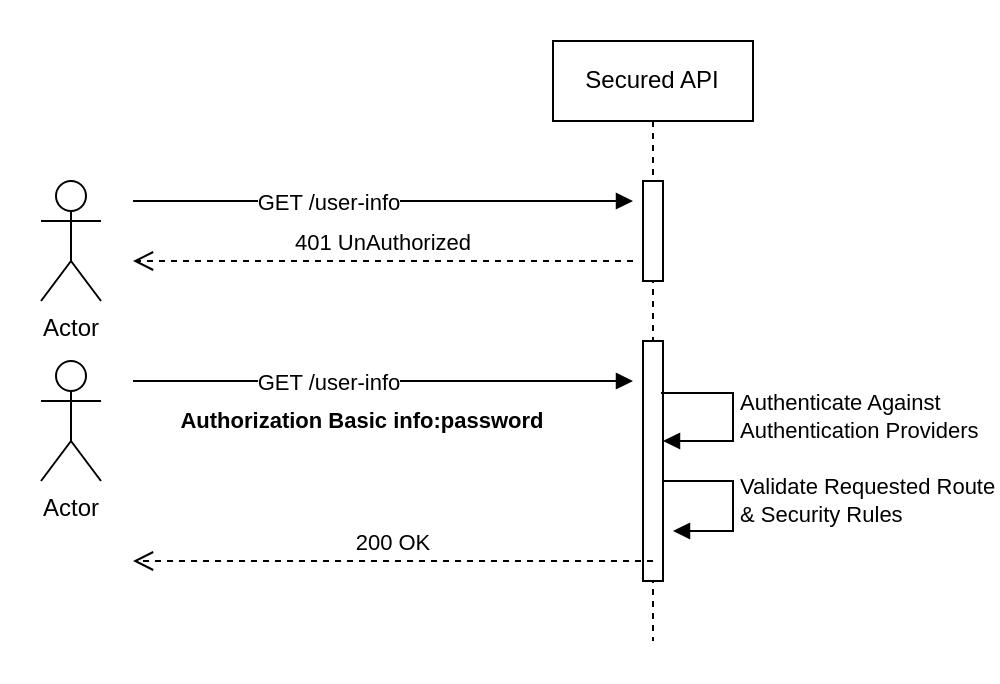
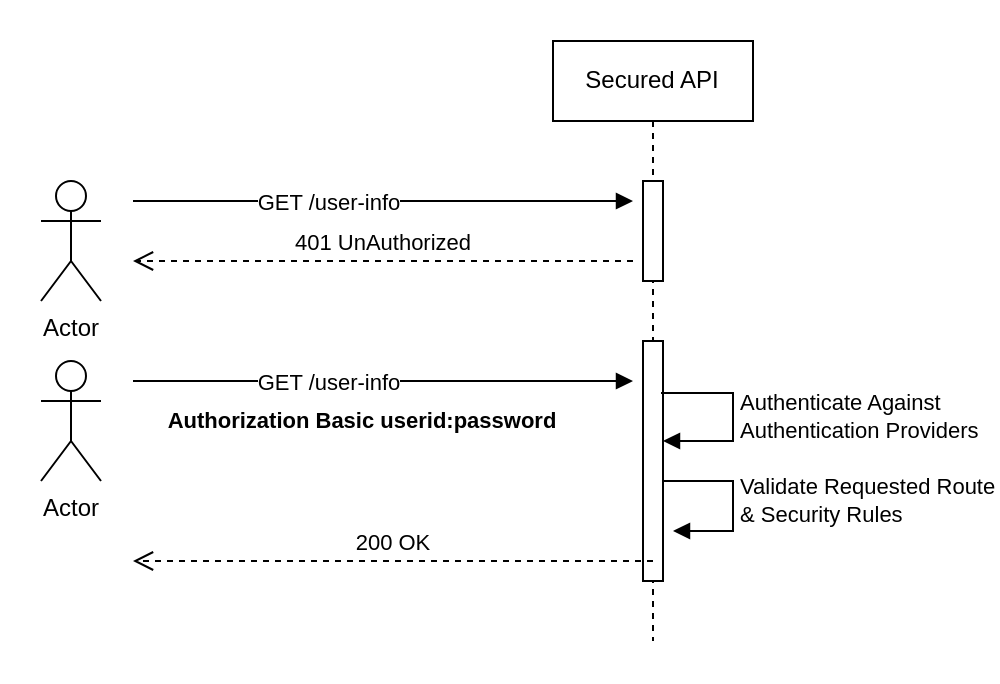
node "Authorization Basic info:password": label "Authorization Basic info:password" -> "Authorization Basic userid:password"
